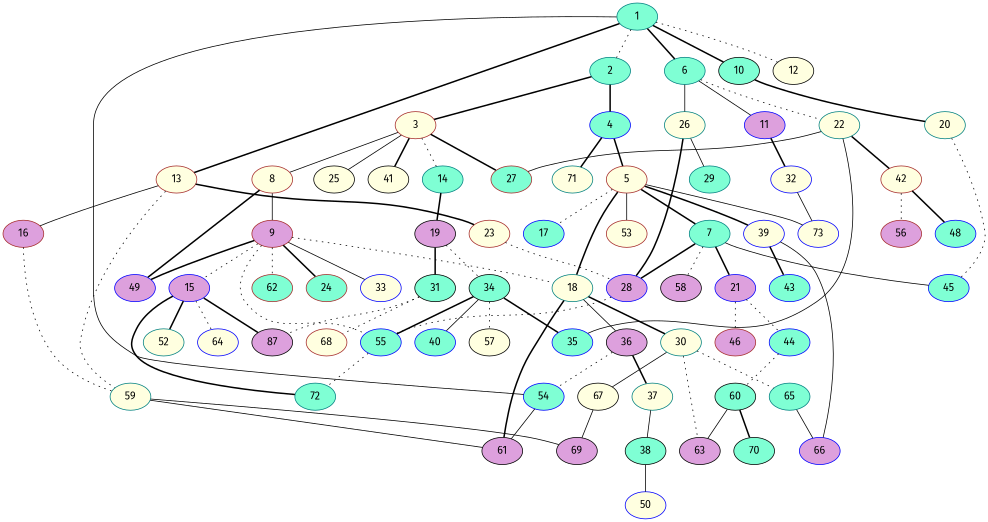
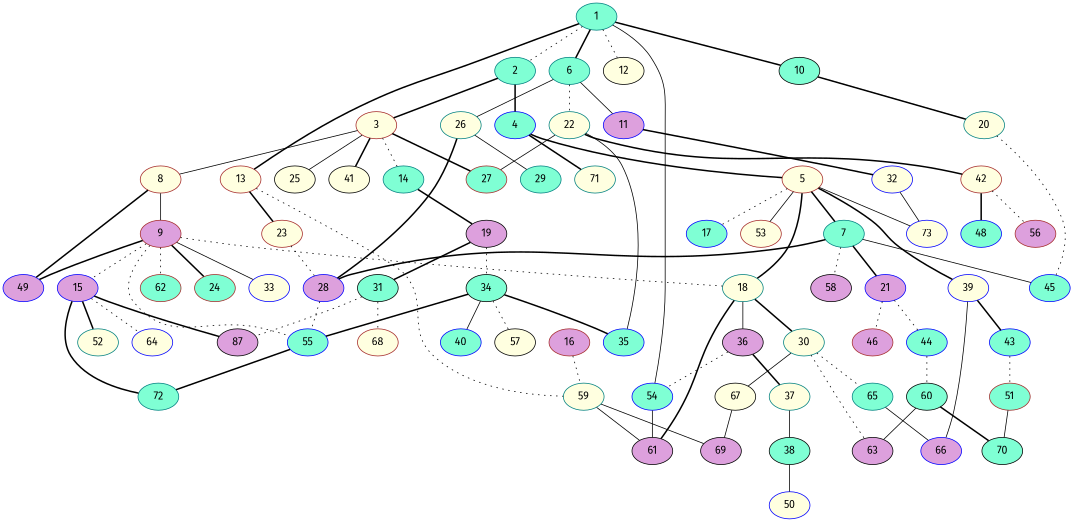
edge "13" -- "16": removed
edge "55" -- "72": style dotted -> bold
node "51": added
